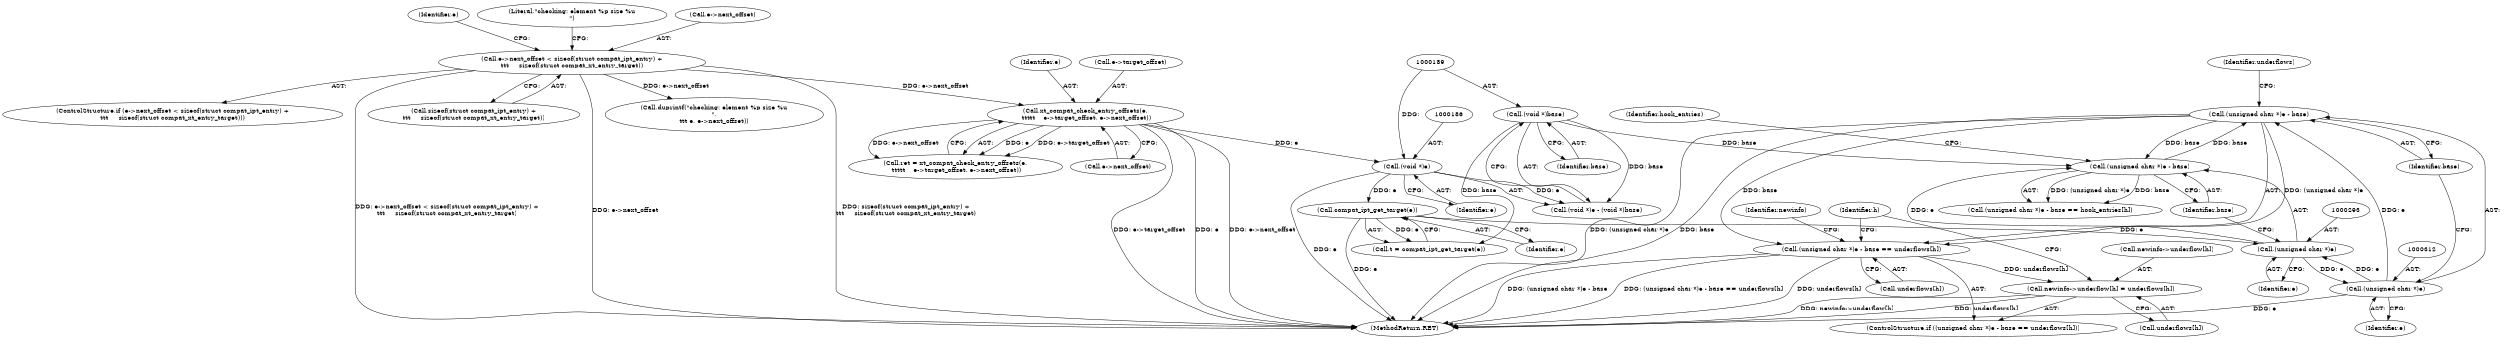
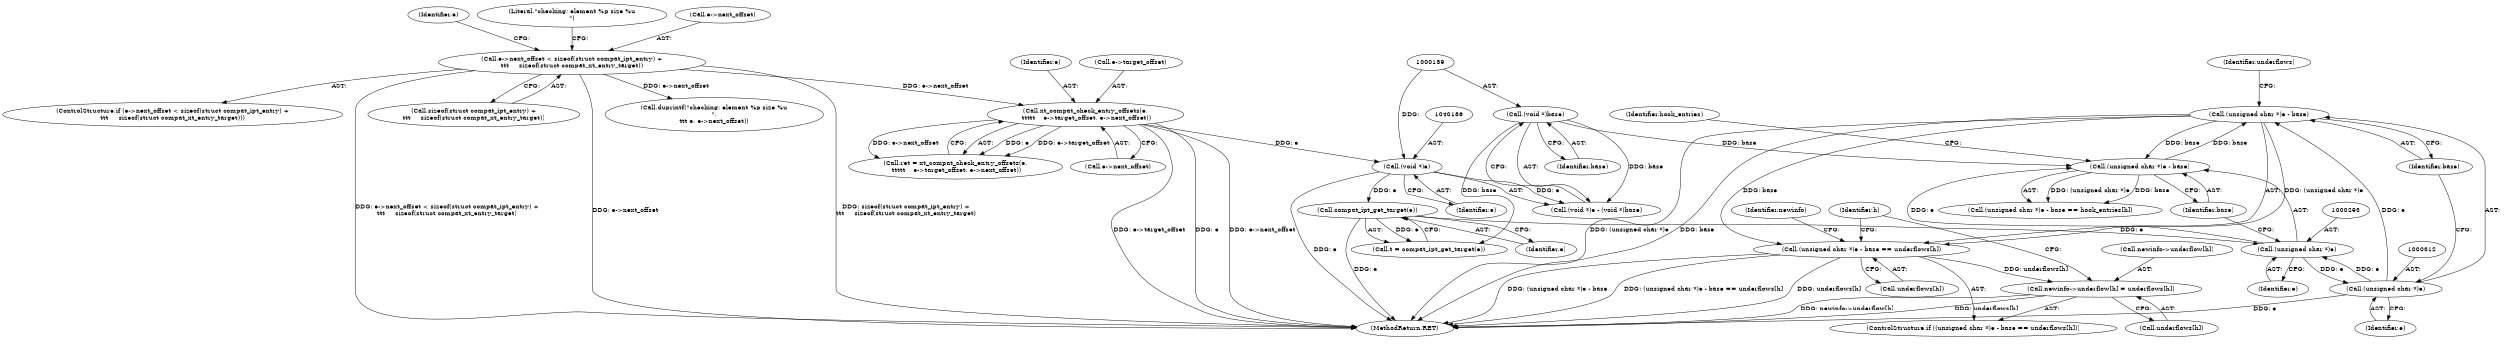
node "1000186": label "1000186" -> "1040186"
